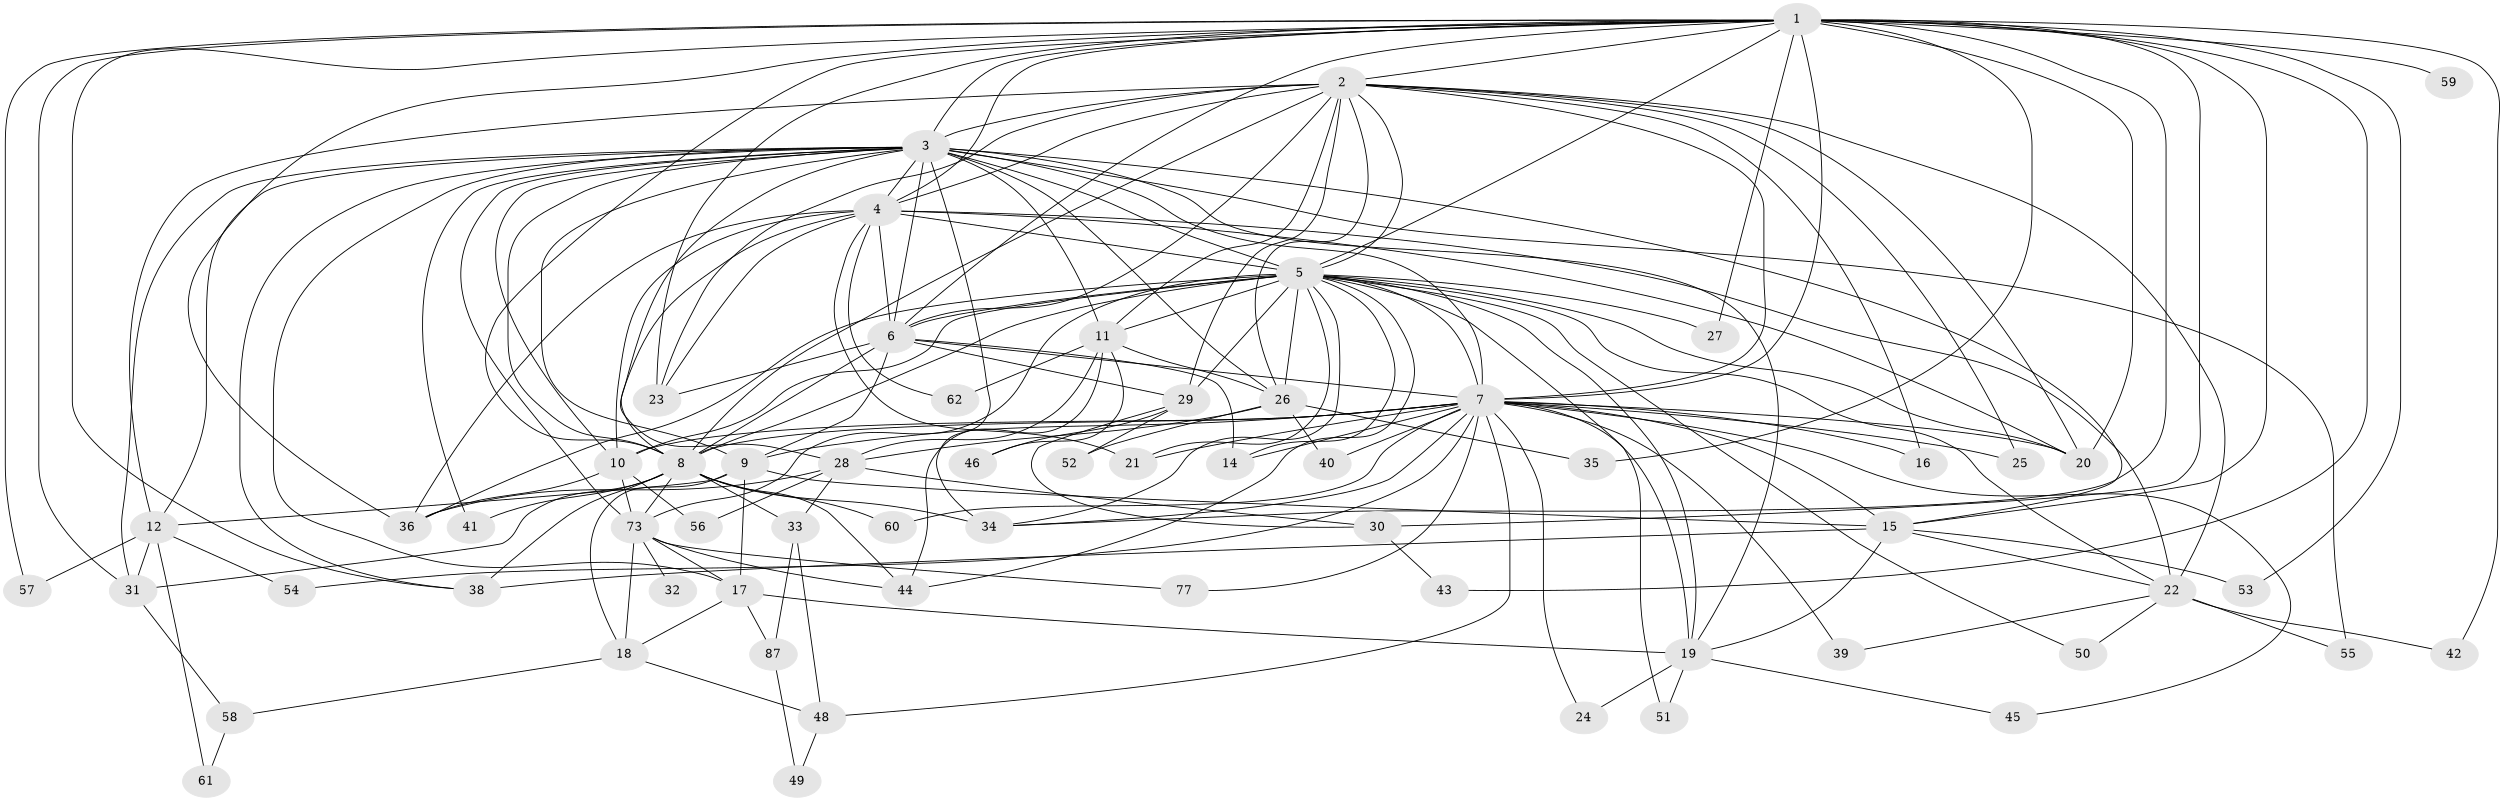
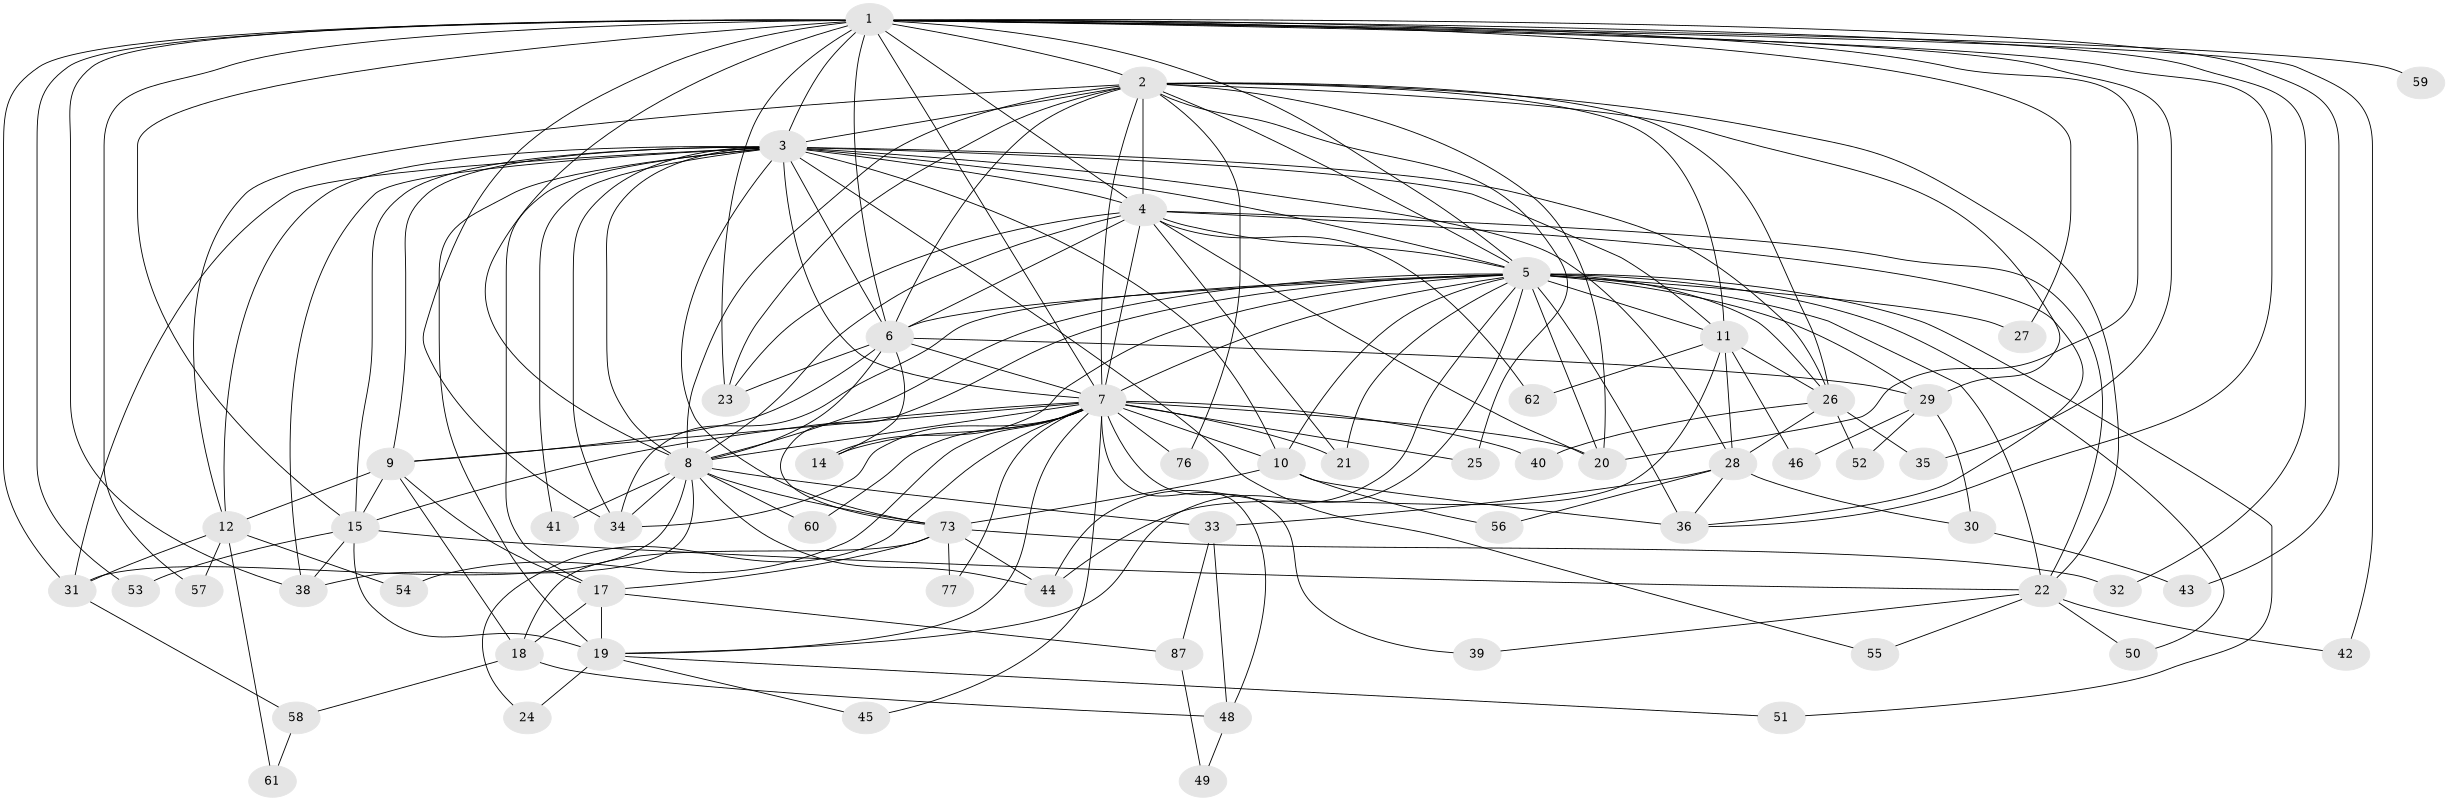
edge "4" -- "10": now "4" -- "7"
node "16": label "16" -> "76"
edge "1" -- "30": now "1" -- "32"
